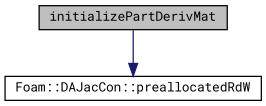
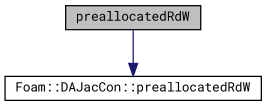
node "initializePartDerivMat": label "initializePartDerivMat" -> "preallocatedRdW"
